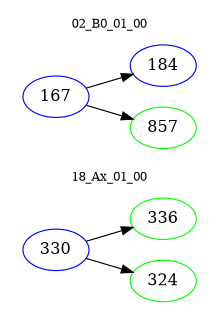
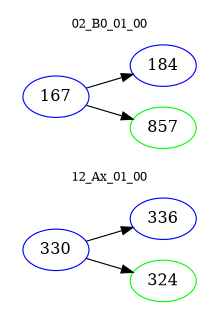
cluster "18_Ax_01_00": label "18_Ax_01_00" -> "12_Ax_01_00"
node "336": color green -> blue
